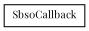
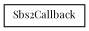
node "Sbs0Callback": label "Sbs0Callback" -> "Sbs2Callback"
